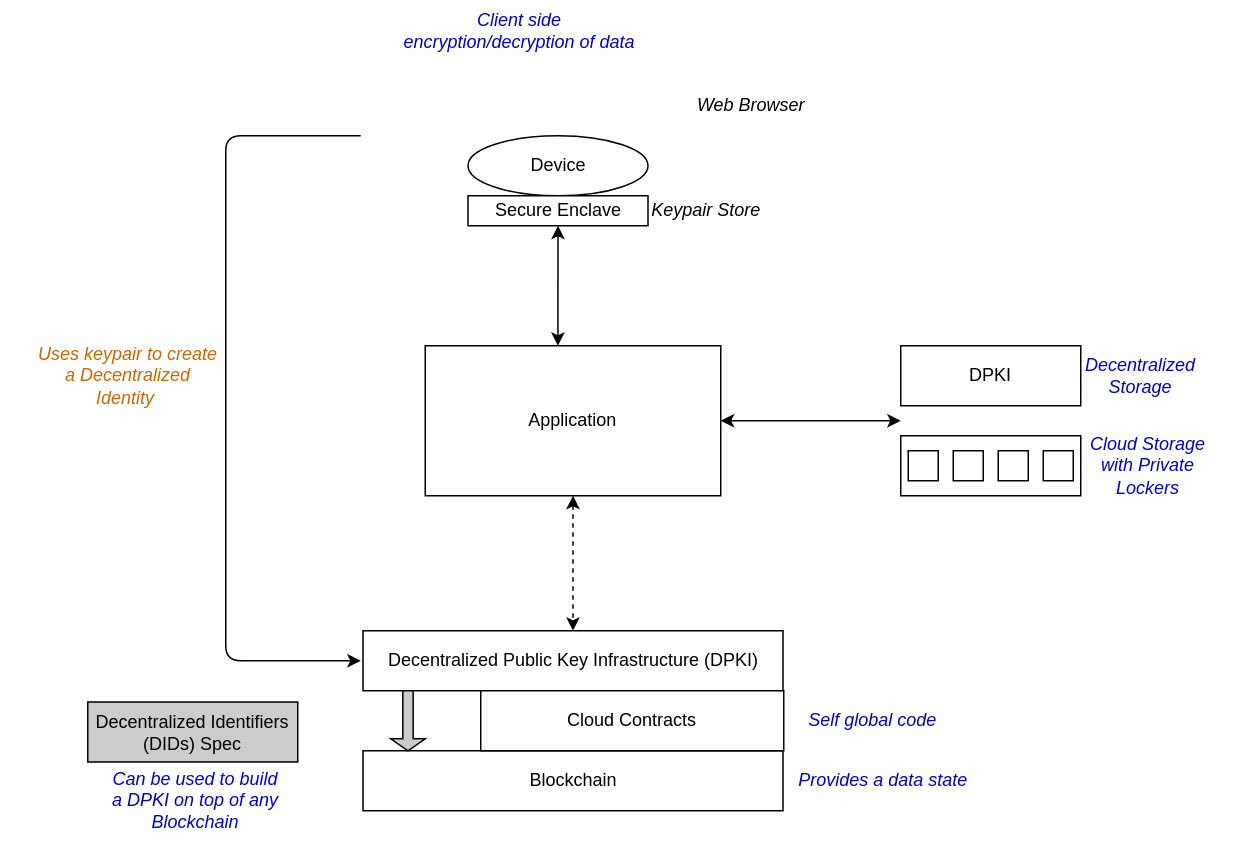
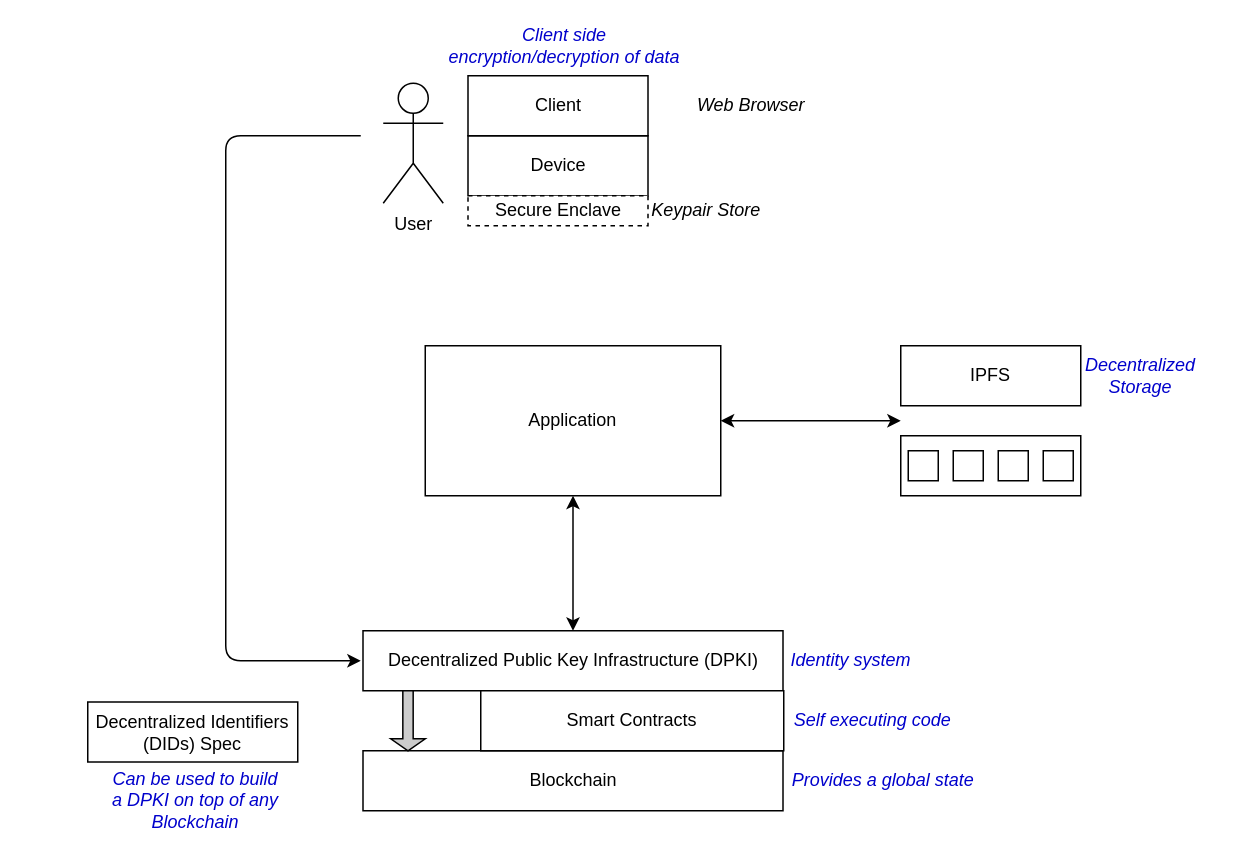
node "Client side encryption/decryption of data": moved (520, 31) -> (565, 46)
node "Client": added
node "User": added
node "Device": shape ellipse -> rectangle
node "Secure Enclave": style solid -> dashed
edge "Secure Enclave" -- "Application": removed
node "Uses keypair to create a Decentralized Identity": removed
node "DPKI": label "DPKI" -> "IPFS"
node "Cloud Storage with Private Lockers": removed
edge "Application" -- "Decentralized Public Key Infrastructure (DPKI)": style dashed -> solid
node "Identity system": added
node "Cloud Contracts": label "Cloud Contracts" -> "Smart Contracts"
node "Self global code": label "Self global code" -> "Self executing code"
node "Decentralized Identifiers (DIDs) Spec": fillcolor #cccccc -> #ffffff
node "Provides a data state": label "Provides a data state" -> "Provides a global state"
